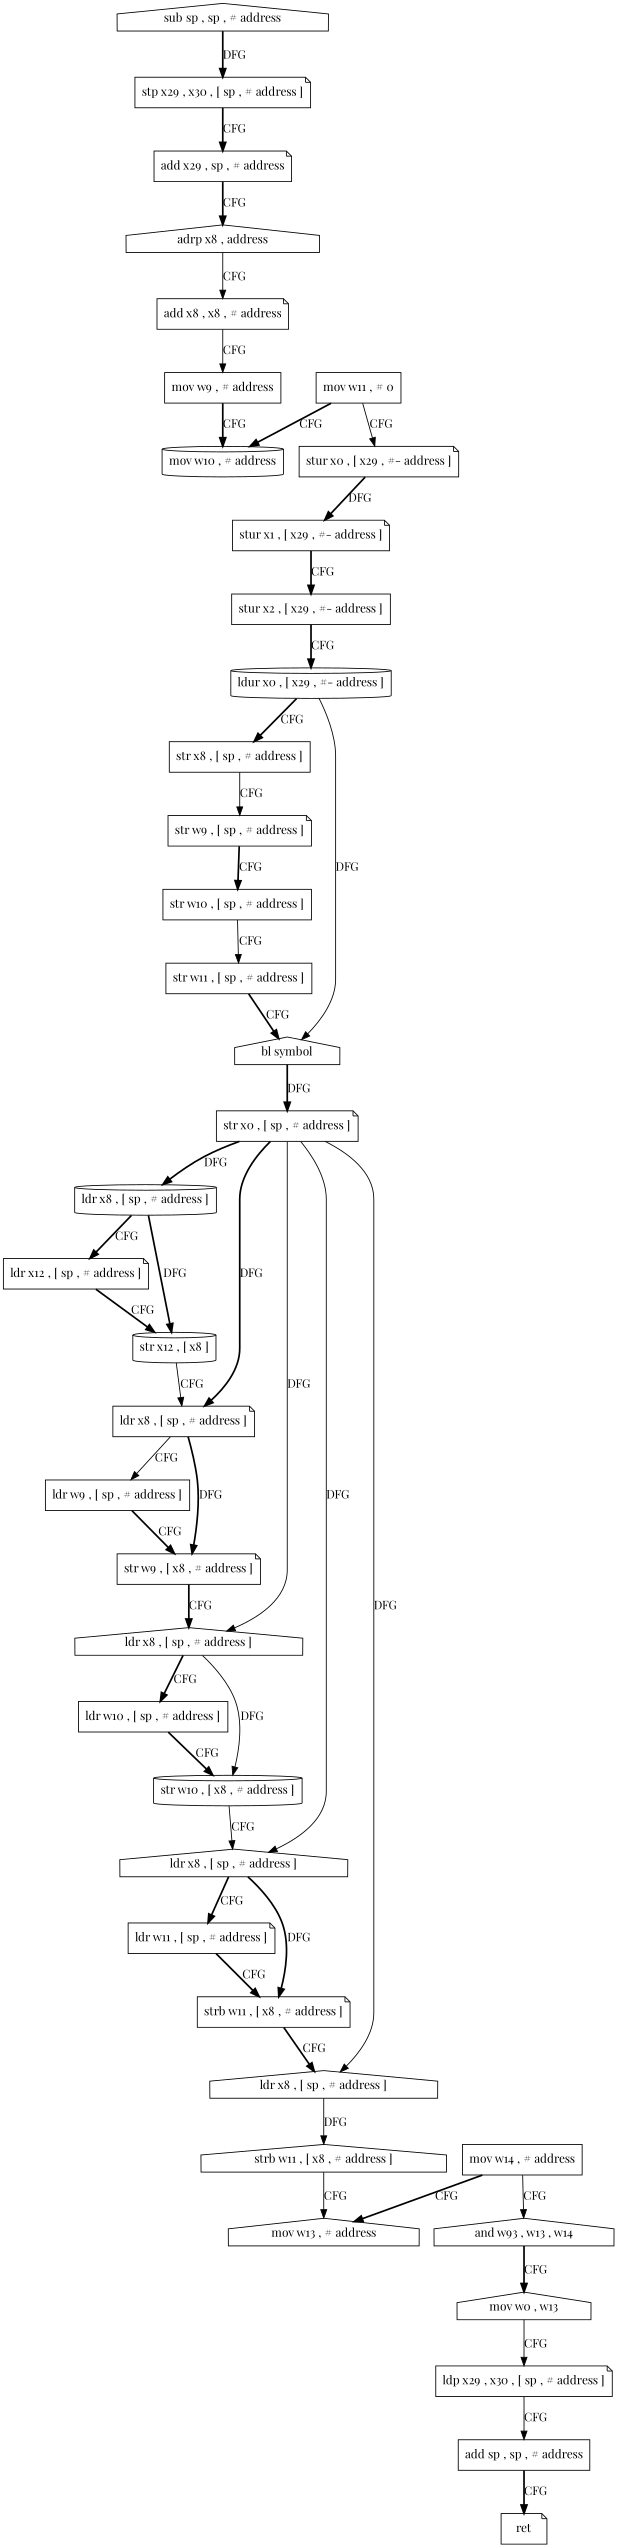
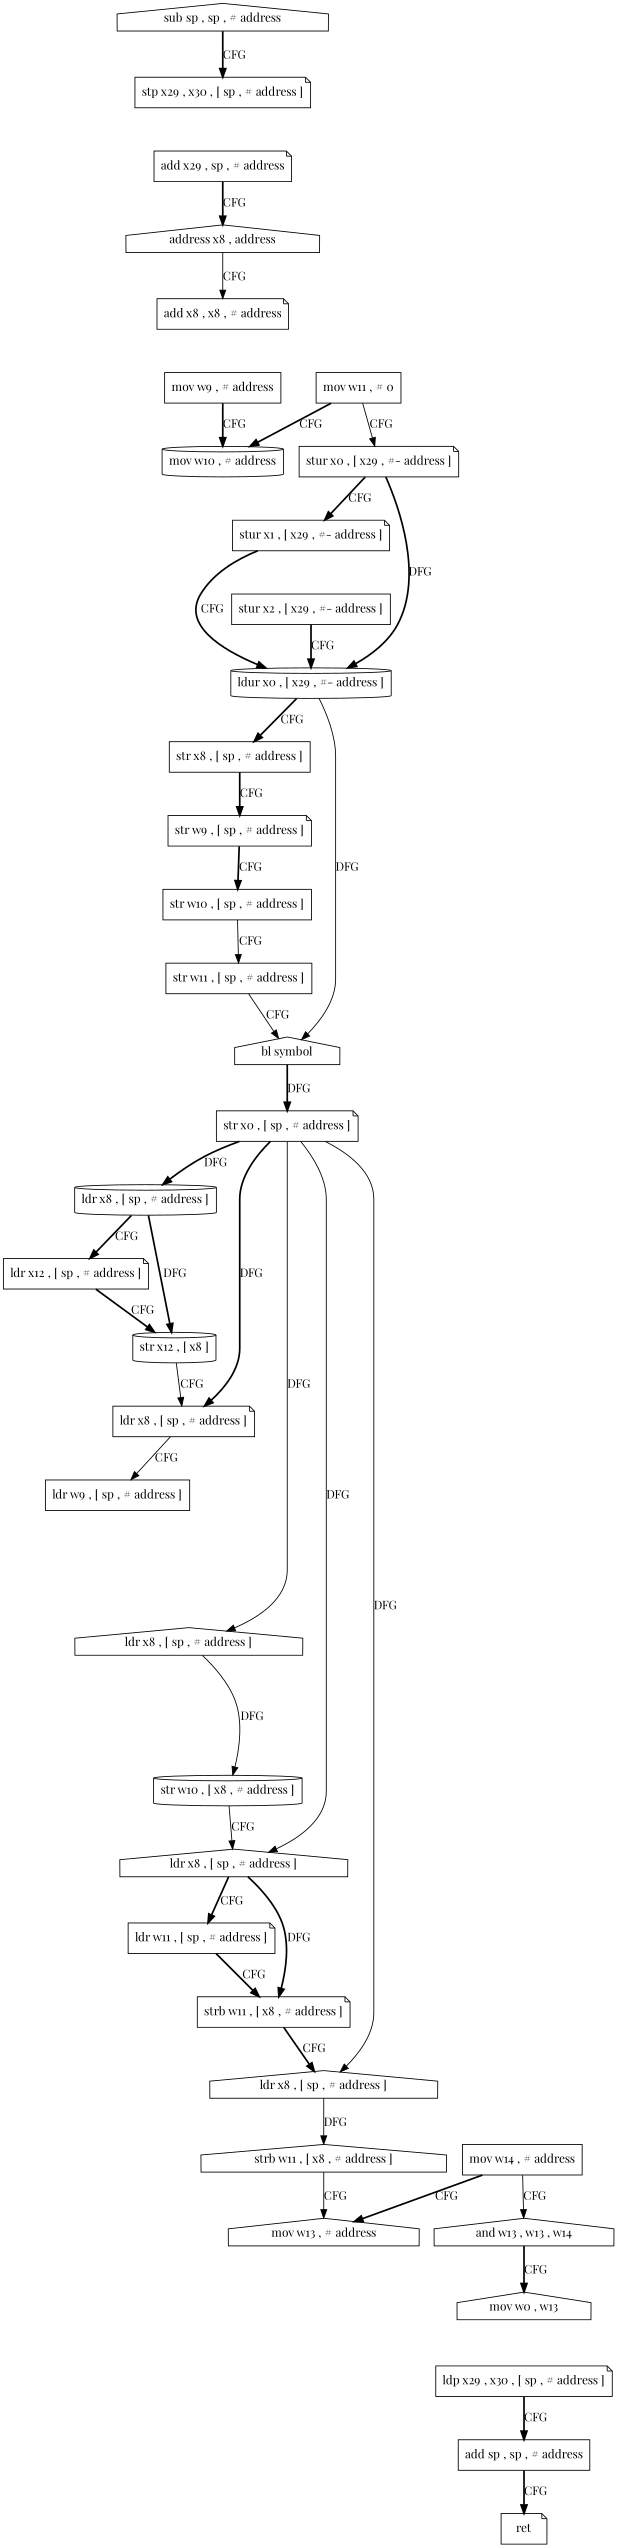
edge "sub sp , sp , # address" -> "stp x29 , x30 , [ sp , # address ]": label "DFG" -> "CFG"
edge "stp x29 , x30 , [ sp , # address ]" -> "add x29 , sp , # address": removed, label "CFG"
node "adrp x8 , address": label "adrp x8 , address" -> "address x8 , address"
edge "add x8 , x8 , # address" -> "mov w9 , # address": removed, label "CFG"
edge "stur x0 , [ x29 , #- address ]" -> "stur x1 , [ x29 , #- address ]": label "DFG" -> "CFG"
edge "stur x1 , [ x29 , #- address ]" -> "stur x2 , [ x29 , #- address ]": now "stur x1 , [ x29 , #- address ]" -> "ldur x0 , [ x29 , #- address ]"
edge "stur x0 , [ x29 , #- address ]" -> "ldur x0 , [ x29 , #- address ]": added, label "DFG"
edge "str x8 , [ sp , # address ]" -> "str w9 , [ sp , # address ]": style solid -> bold
edge "str w11 , [ sp , # address ]" -> "bl symbol": style bold -> solid
node "str w9 , [ x8 , # address ]": removed
node "ldr w10 , [ sp , # address ]": removed
node "and w93 , w13 , w14": label "and w93 , w13 , w14" -> "and w13 , w13 , w14"
edge "mov w0 , w13" -> "ldp x29 , x30 , [ sp , # address ]": removed, label "CFG"
edge "ldp x29 , x30 , [ sp , # address ]" -> "add sp , sp , # address": style solid -> bold
